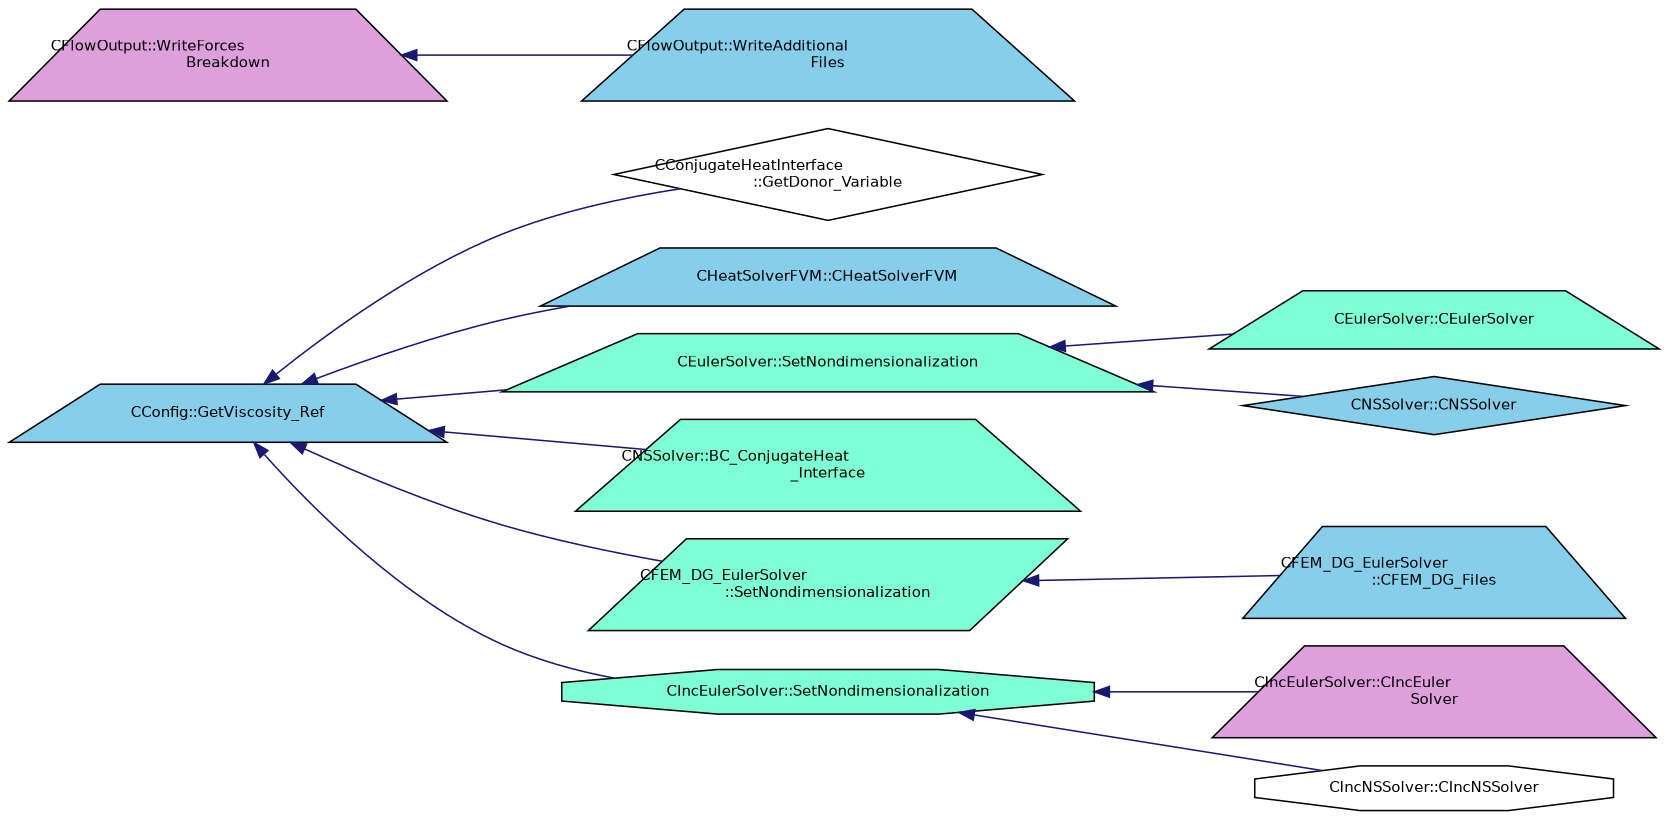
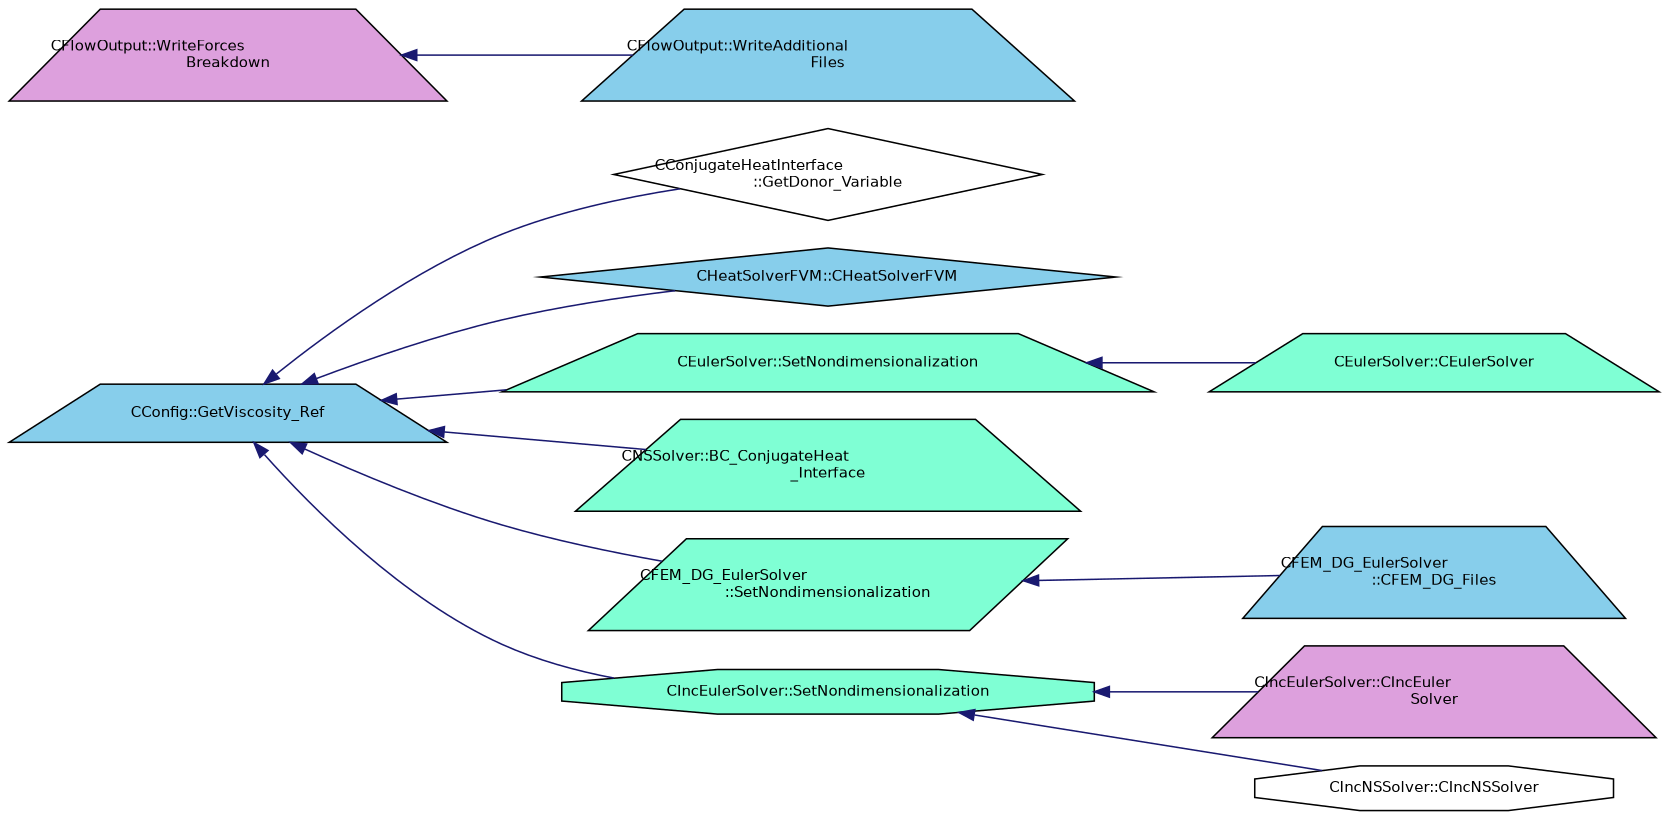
node "CHeatSolverFVM::CHeatSolverFVM": shape trapezium -> diamond
node "CNSSolver::CNSSolver": removed
